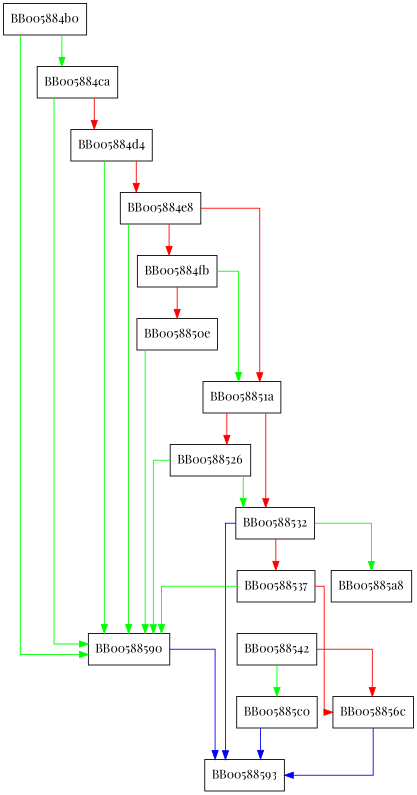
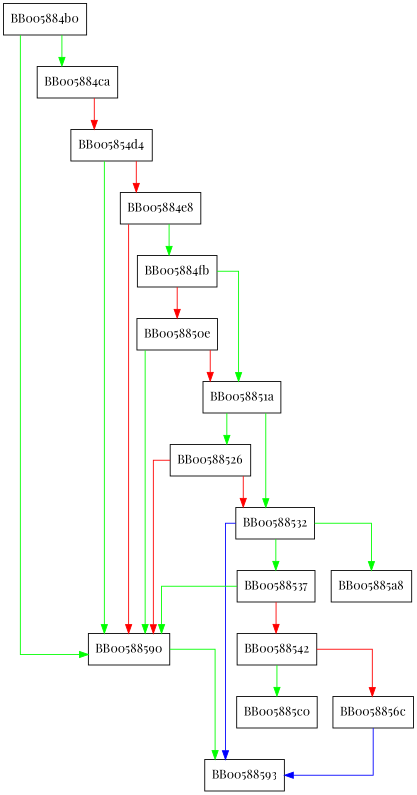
node "BB005884d4": label "BB005884d4" -> "BB005854d4"
edge "BB005884e8" -> "BB005884fb": color red -> green
edge "BB005884e8" -> "BB0058851a": now "BB0058850e" -> "BB0058851a"
edge "BB005884ca" -> "BB00588590": removed
edge "BB005884e8" -> "BB00588590": color green -> red
edge "BB0058851a" -> "BB00588526": color red -> green
edge "BB0058851a" -> "BB00588532": color red -> green
edge "BB00588526" -> "BB00588532": color green -> red
edge "BB00588526" -> "BB00588590": color green -> red
edge "BB00588532" -> "BB00588537": color red -> green
edge "BB00588537" -> "BB0058856c": now "BB00588537" -> "BB00588542"
edge "BB00588590" -> "BB00588593": color blue -> green
edge "BB005885c0" -> "BB00588593": removed
